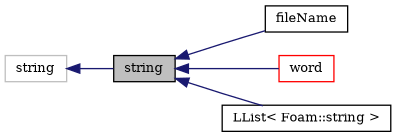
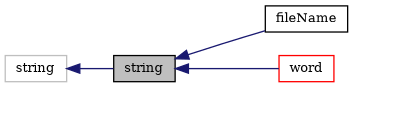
node "LList< Foam::string >": removed
